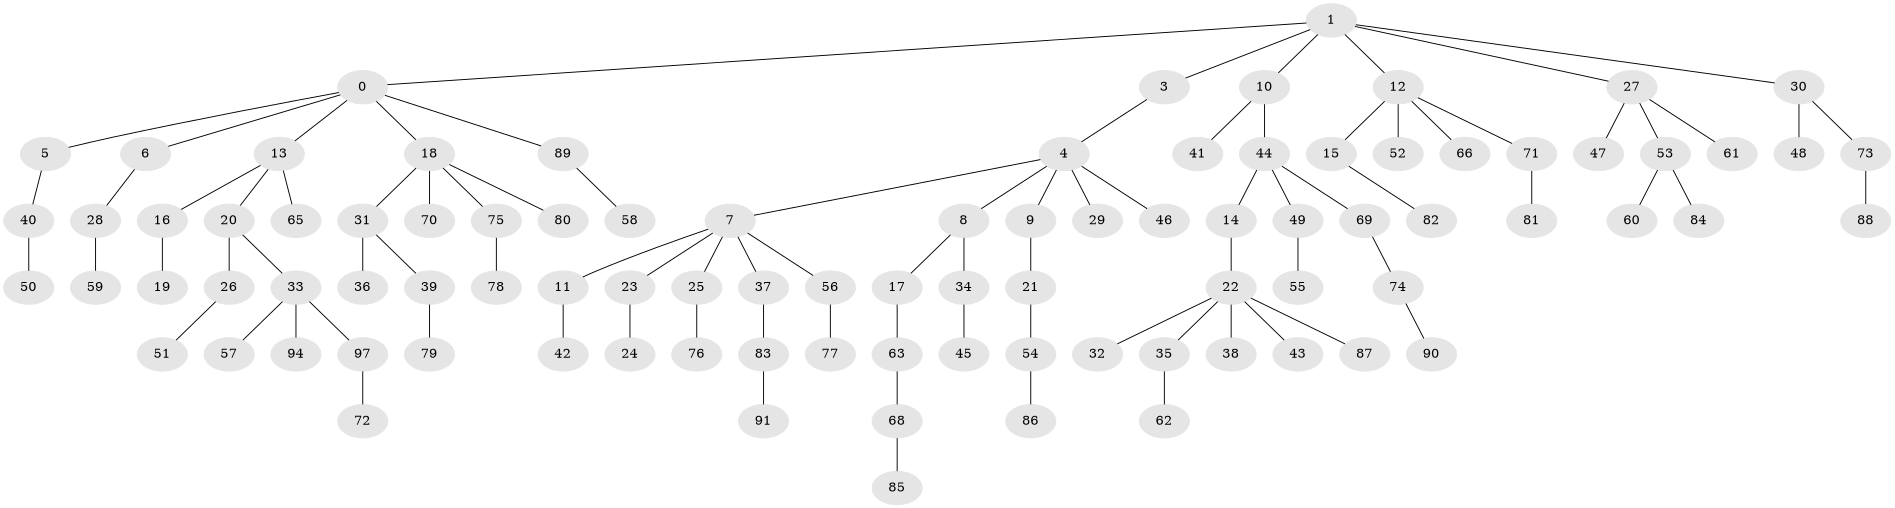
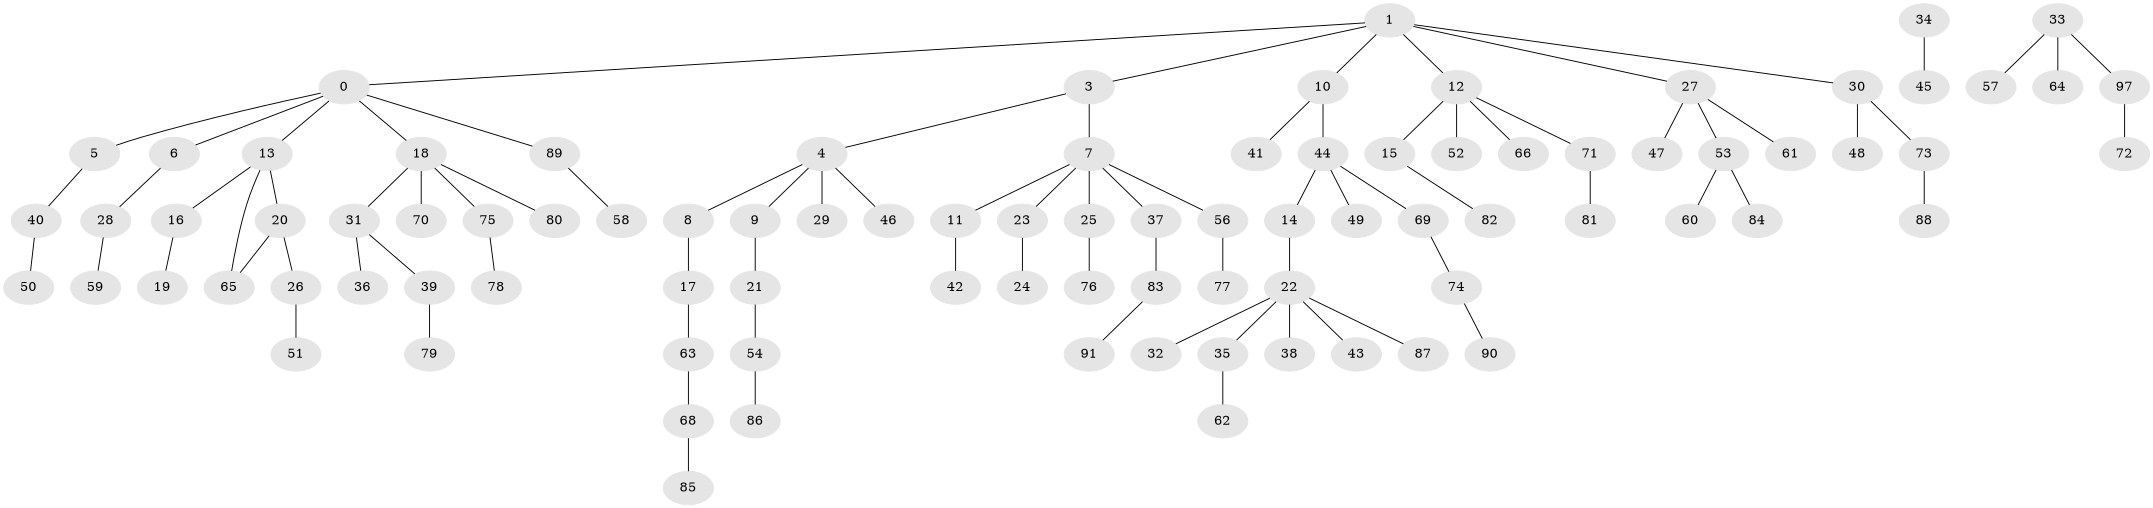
edge "4" -- "7": now "3" -- "7"
edge "20" -- "33": now "20" -- "65"
edge "8" -- "34": removed
node "55": removed
node "94": label "94" -> "64"
